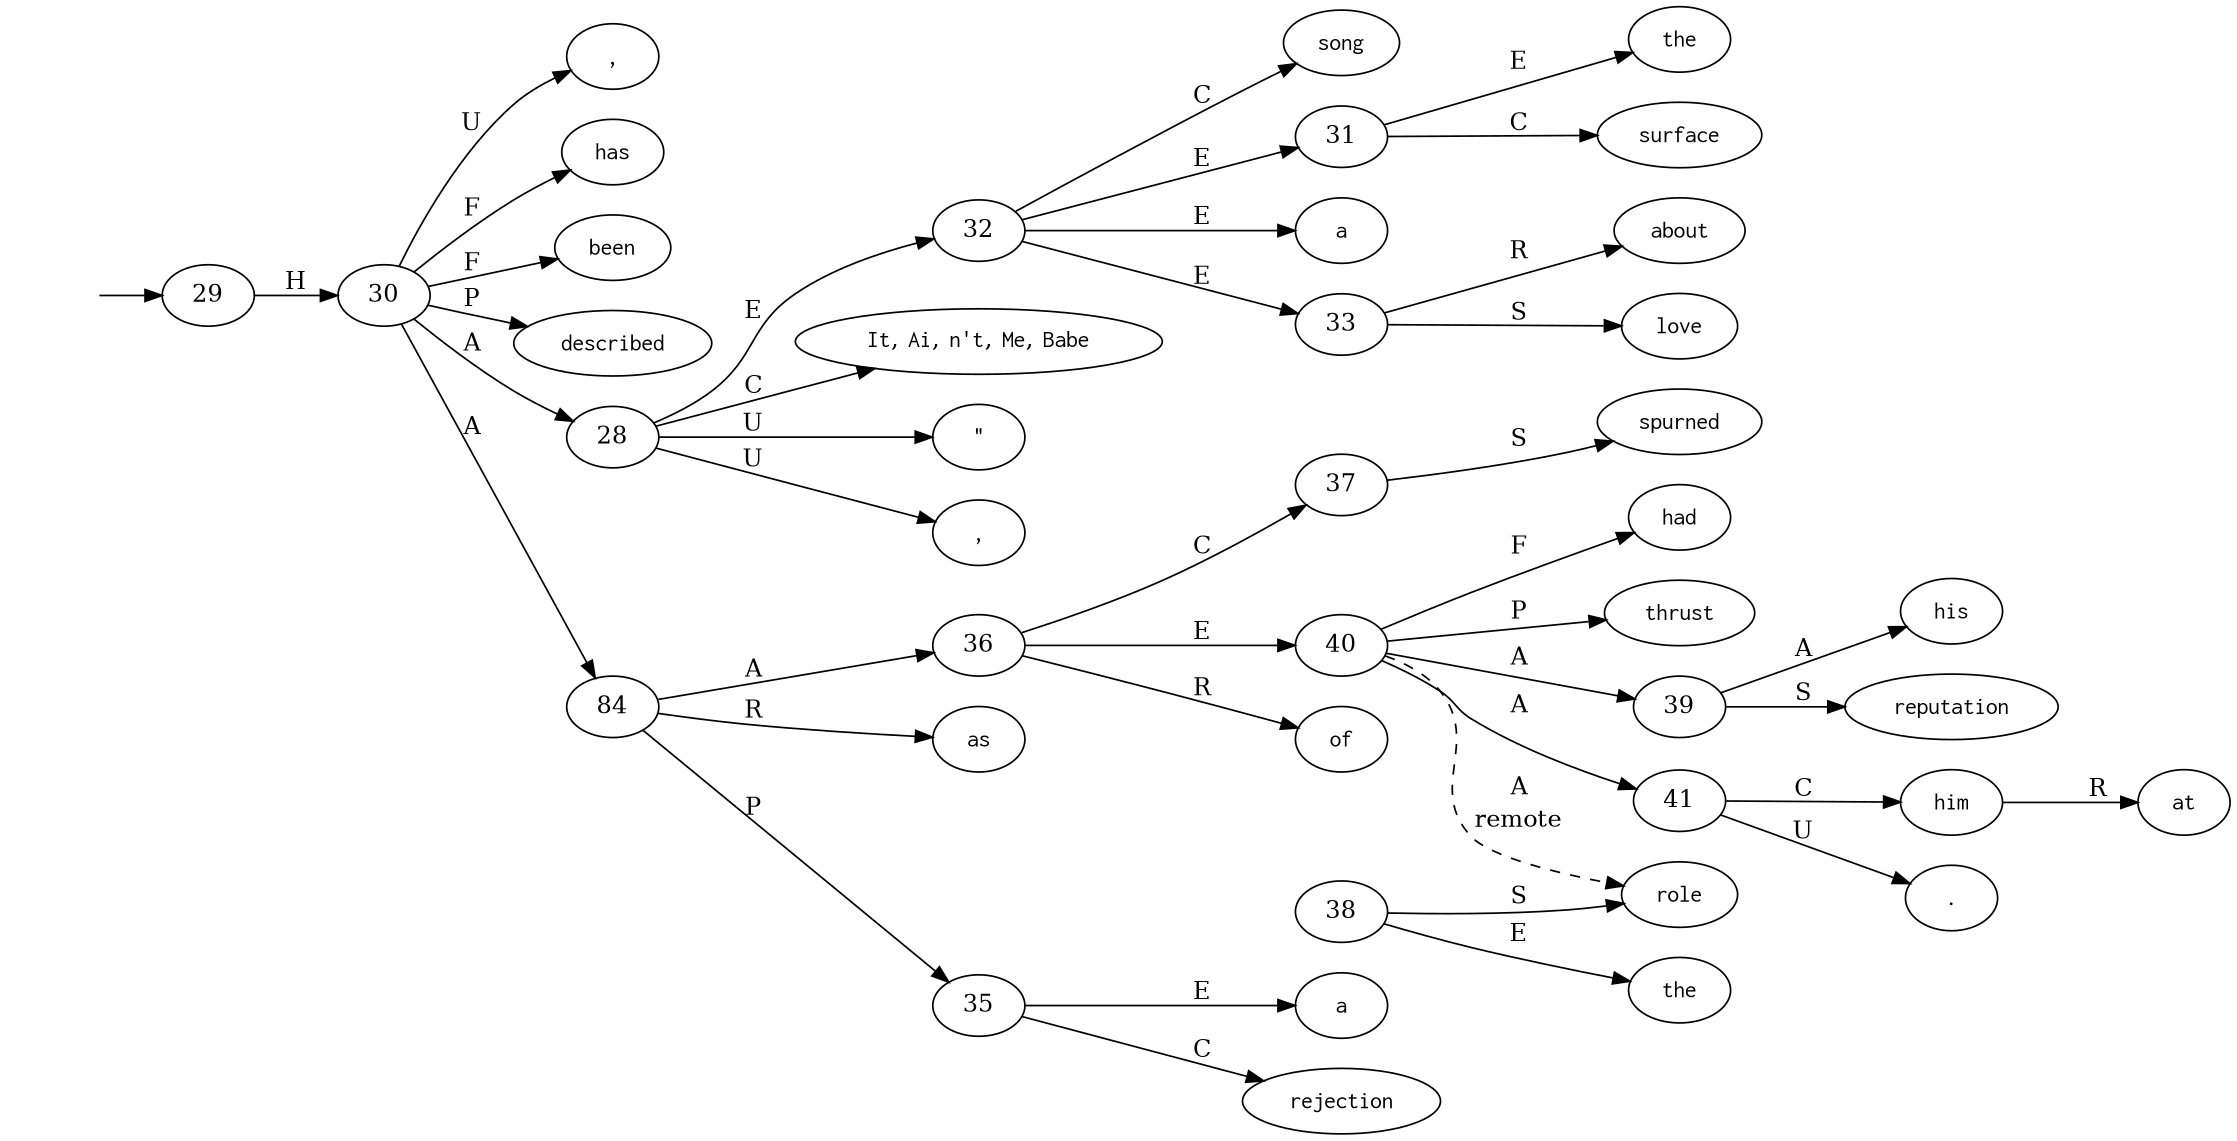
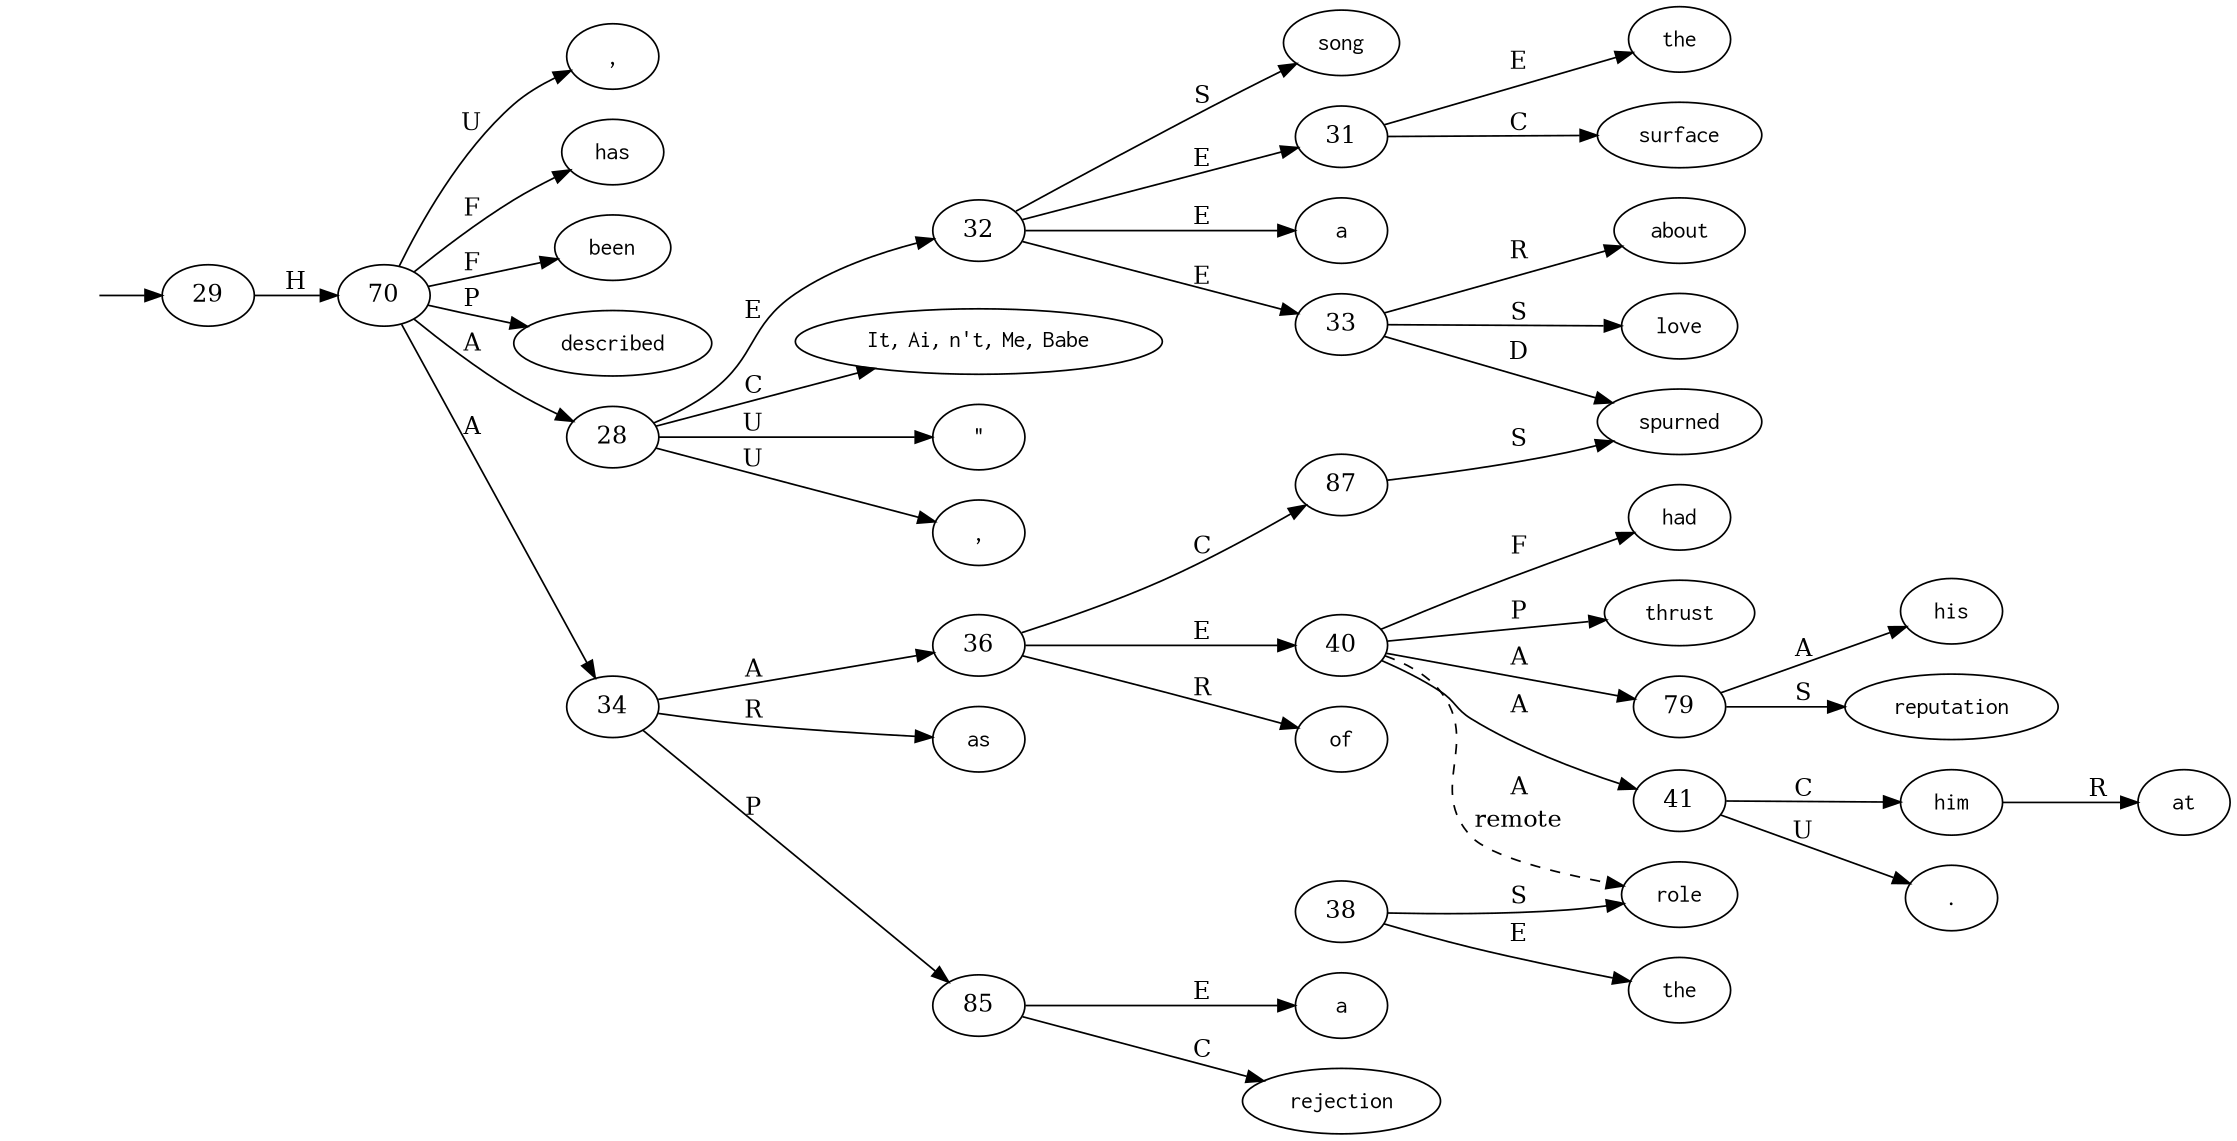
edge "32" -> "song": label "C" -> "S"
node "30": label "30" -> "70"
edge "33" -> "spurned": added, label "D"
node "37": label "37" -> "87"
node "84": label "84" -> "34"
node "39": label "39" -> "79"
node "35": label "35" -> "85"
